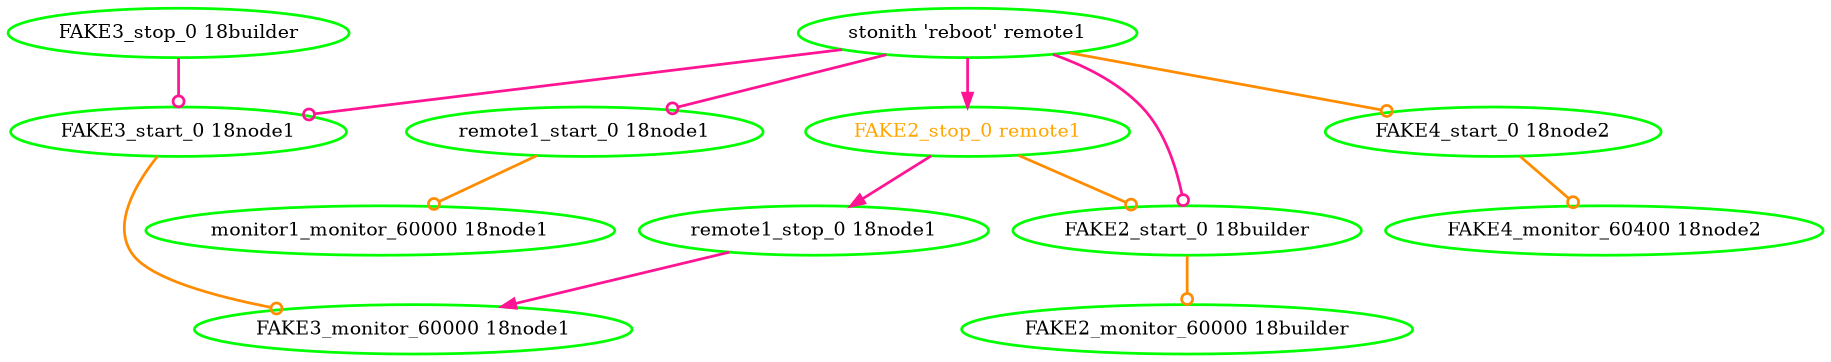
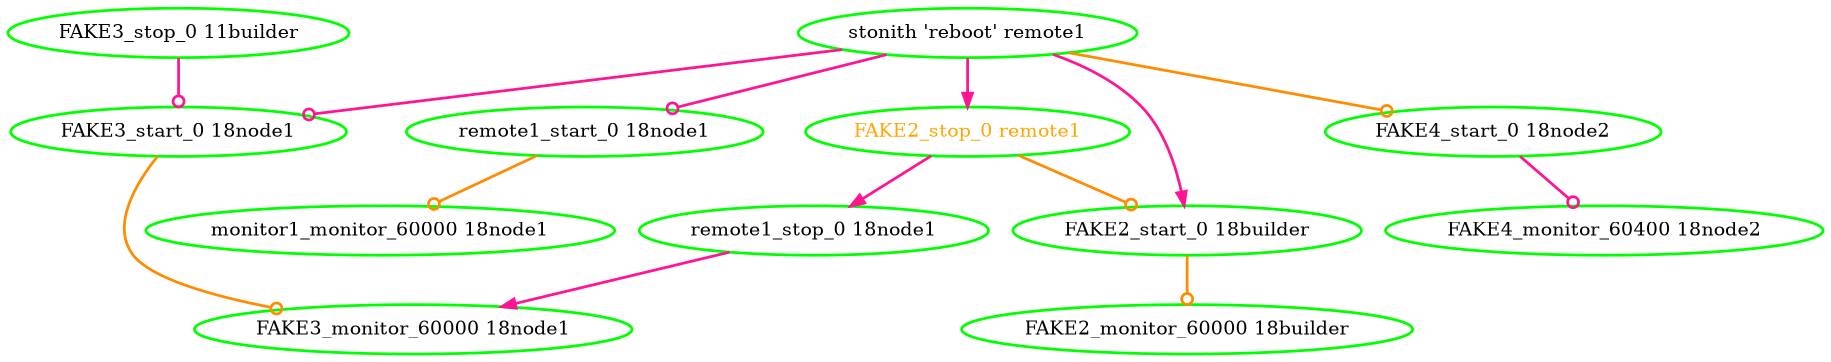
node "FAKE3_stop_0 18builder": label "FAKE3_stop_0 18builder" -> "FAKE3_stop_0 11builder"
edge "stonith 'reboot' remote1" -> "FAKE2_start_0 18builder": arrowhead odot -> normal
edge "FAKE4_start_0 18node2" -> "FAKE4_monitor_60400 18node2": color darkorange -> deeppink
